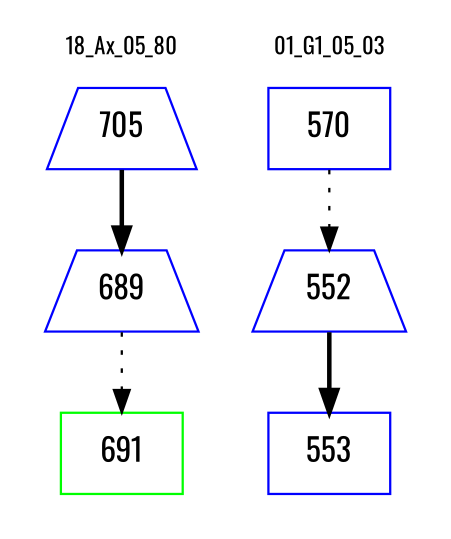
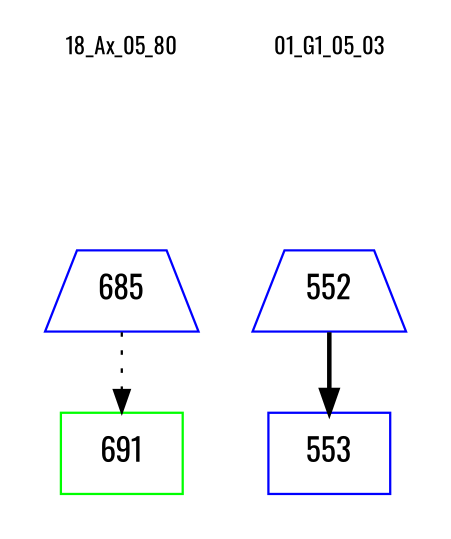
node "705": removed
node "570": removed
node "689": label "689" -> "685"
